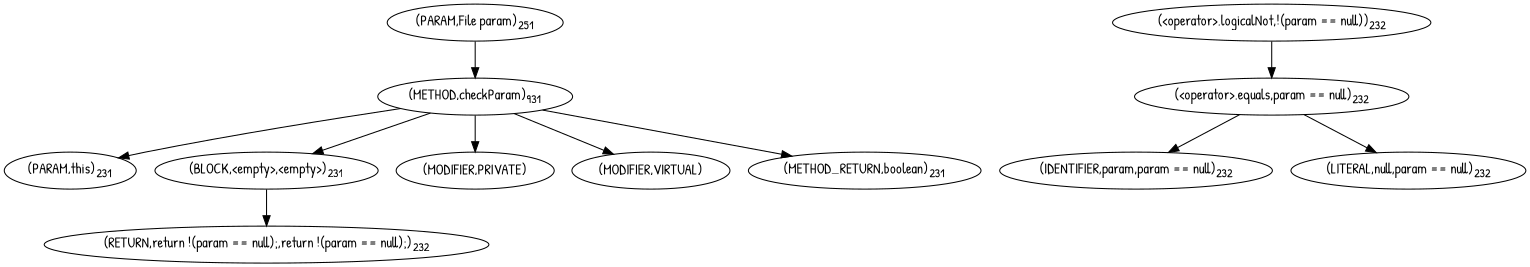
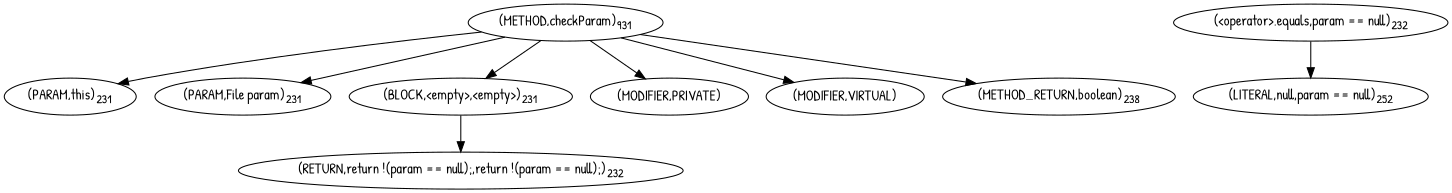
node "(PARAM,File param)": text "251" -> "231"
node "(<operator>.logicalNot,!(param == null))": removed
edge "(PARAM,File param)" -> "(METHOD,checkParam)": reversed
node "(METHOD_RETURN,boolean)": text "231" -> "238"
node "(LITERAL,null,param == null)": text "232" -> "252"
node "(IDENTIFIER,param,param == null)": removed
